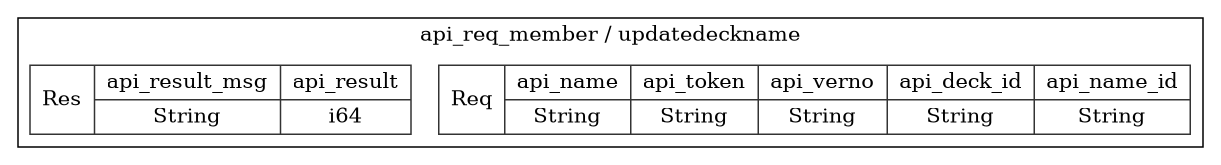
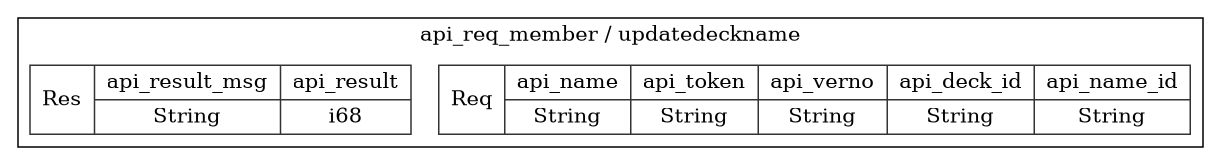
node "Res": text "i64" -> "i68"
